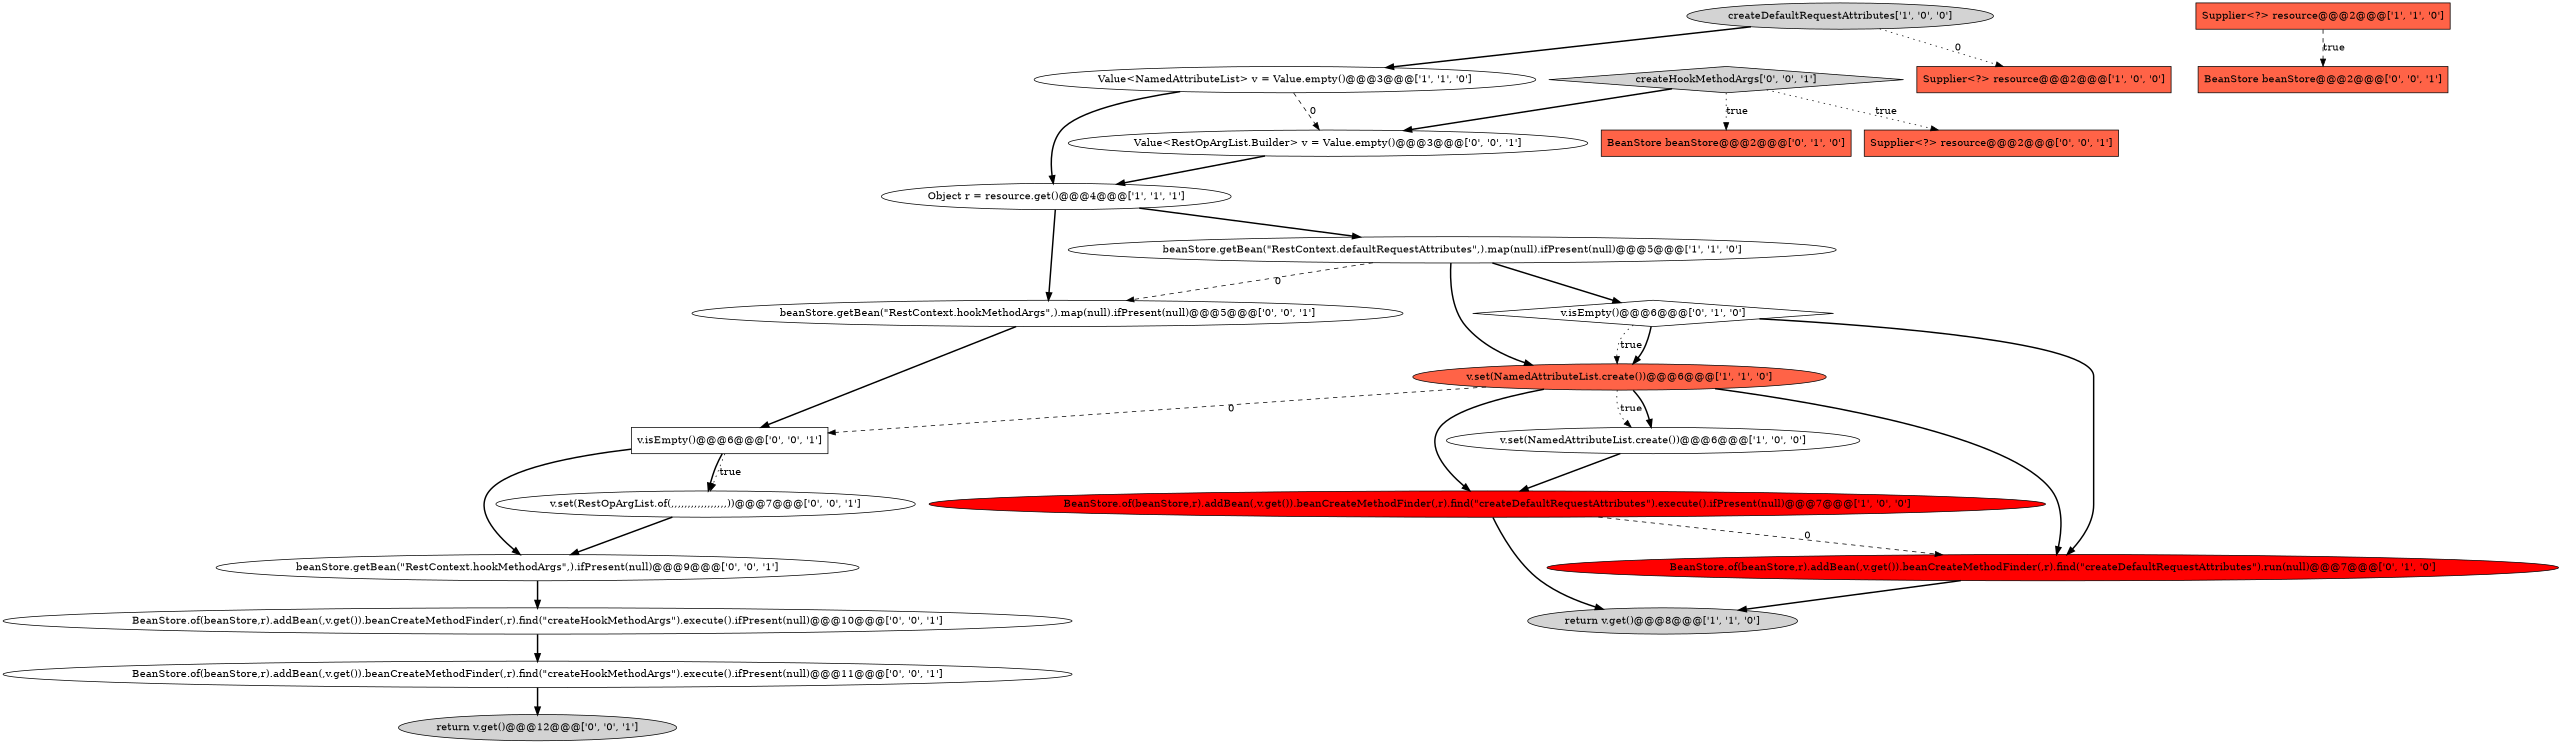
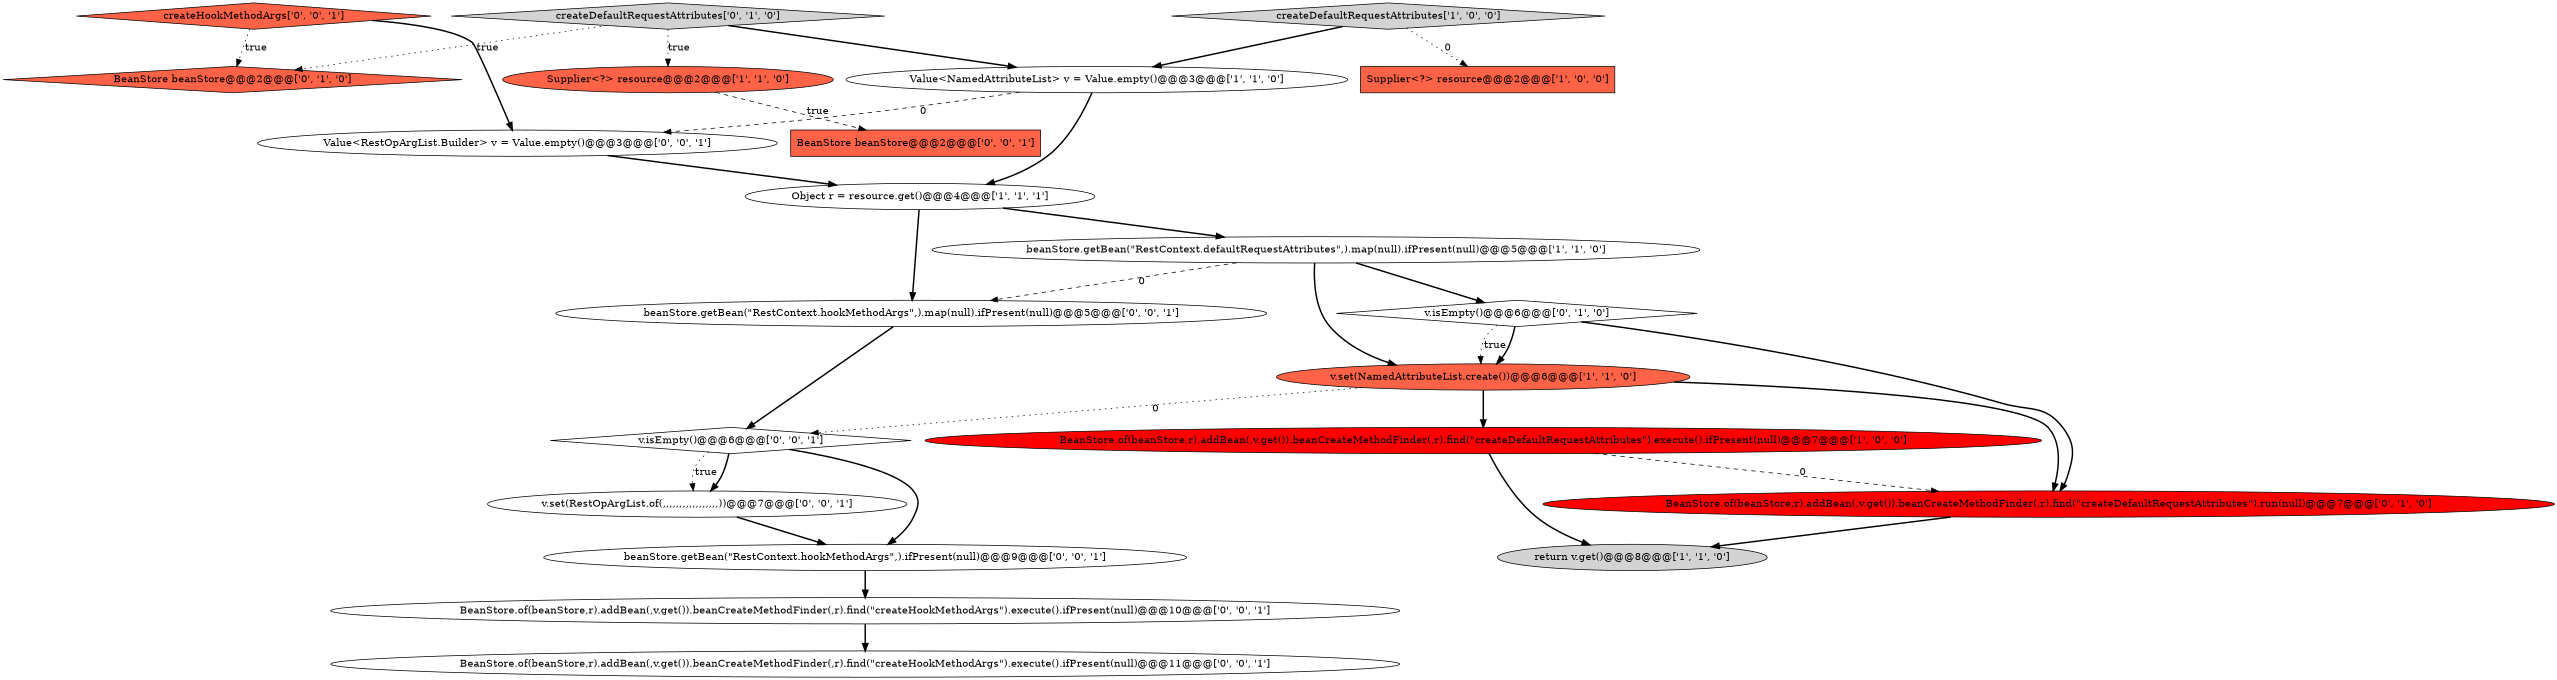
node "createDefaultRequestAttributes['0', '1', '0']": added
node "createDefaultRequestAttributes['1', '0', '0']": shape ellipse -> diamond
node "Supplier<?> resource@@@2@@@['1', '1', '0']": shape box -> ellipse
node "createHookMethodArgs['0', '0', '1']": fillcolor lightgray -> tomato
node "BeanStore beanStore@@@2@@@['0', '1', '0']": shape box -> diamond
node "Supplier<?> resource@@@2@@@['0', '0', '1']": removed
edge "v.set(NamedAttributeList.create())@@@6@@@['1', '1', '0']" -> "v.isEmpty()@@@6@@@['0', '0', '1']": style dashed -> dotted
node "v.isEmpty()@@@6@@@['0', '0', '1']": shape box -> diamond
node "v.set(NamedAttributeList.create())@@@6@@@['1', '0', '0']": removed
node "return v.get()@@@12@@@['0', '0', '1']": removed
